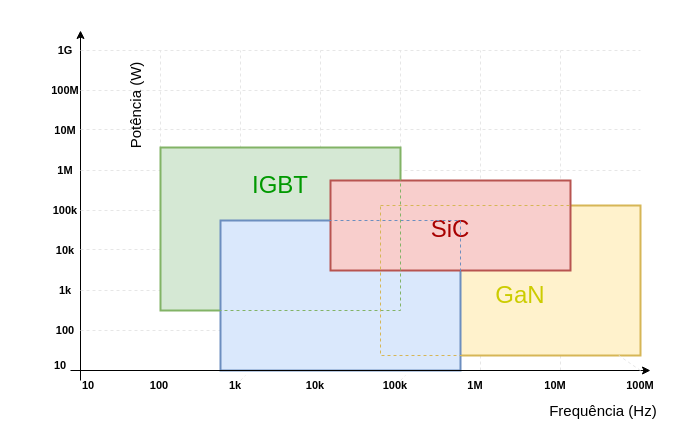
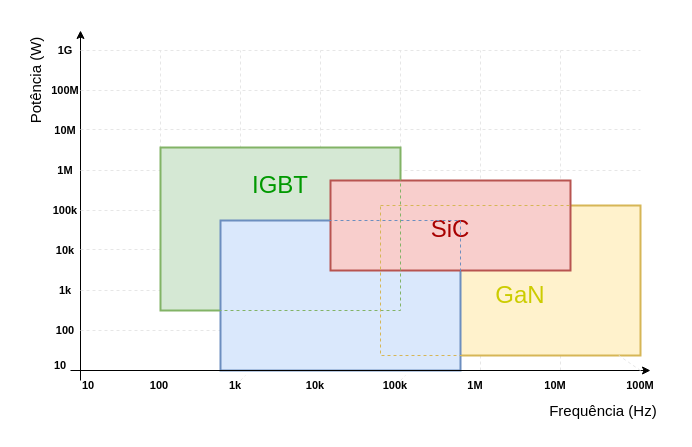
node "Potência (W)": moved (136, 106) -> (36, 81)
